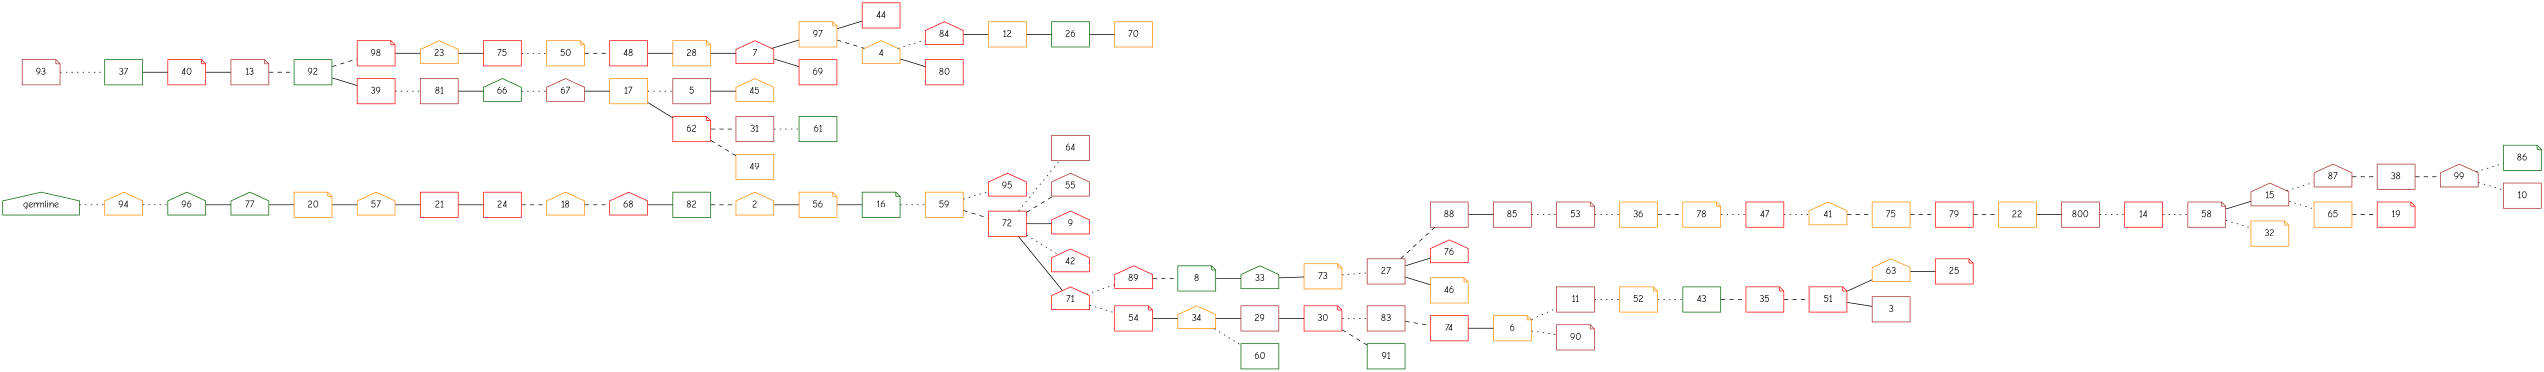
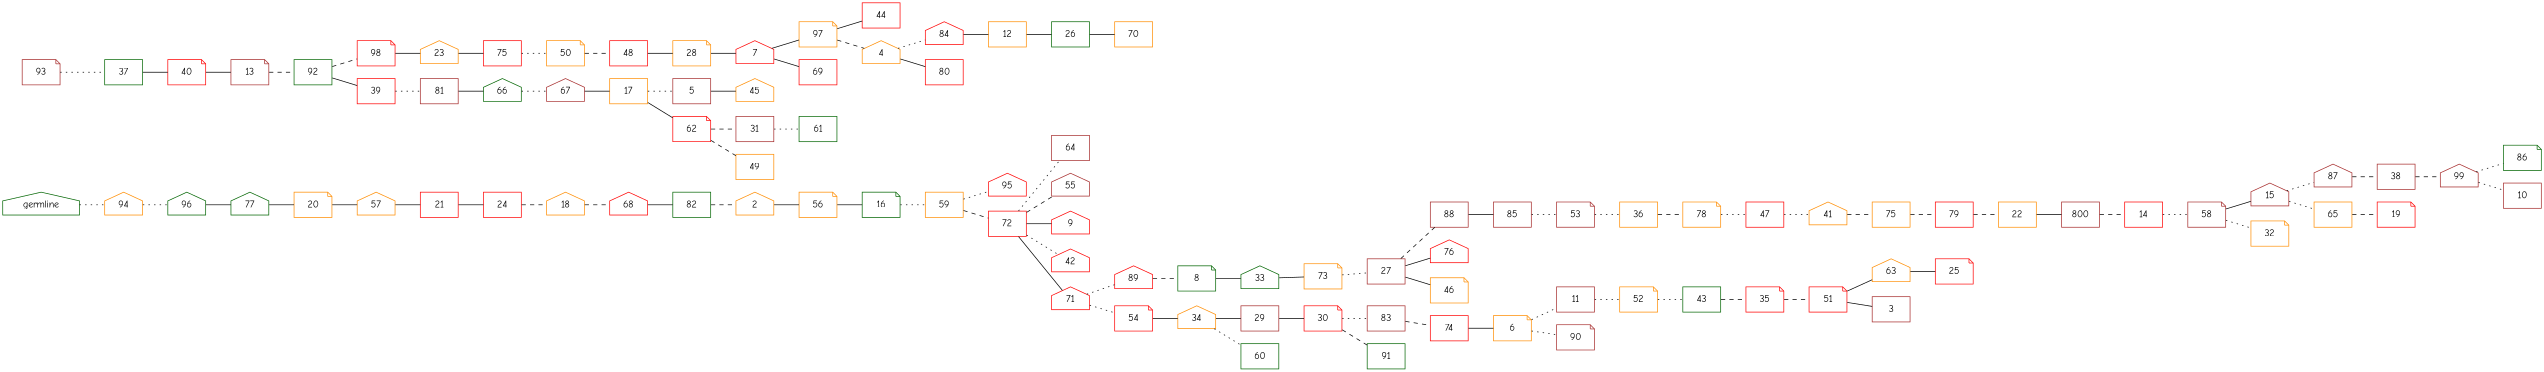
edge "800" -- "14": style dotted -> dashed
